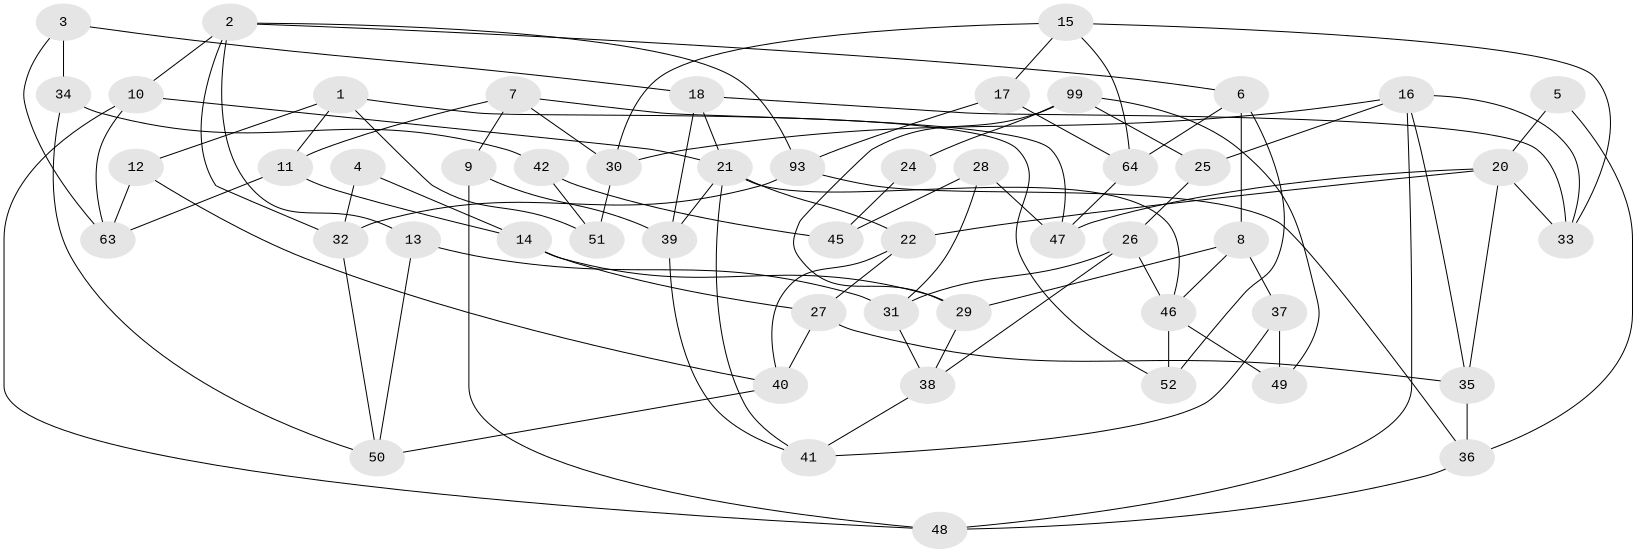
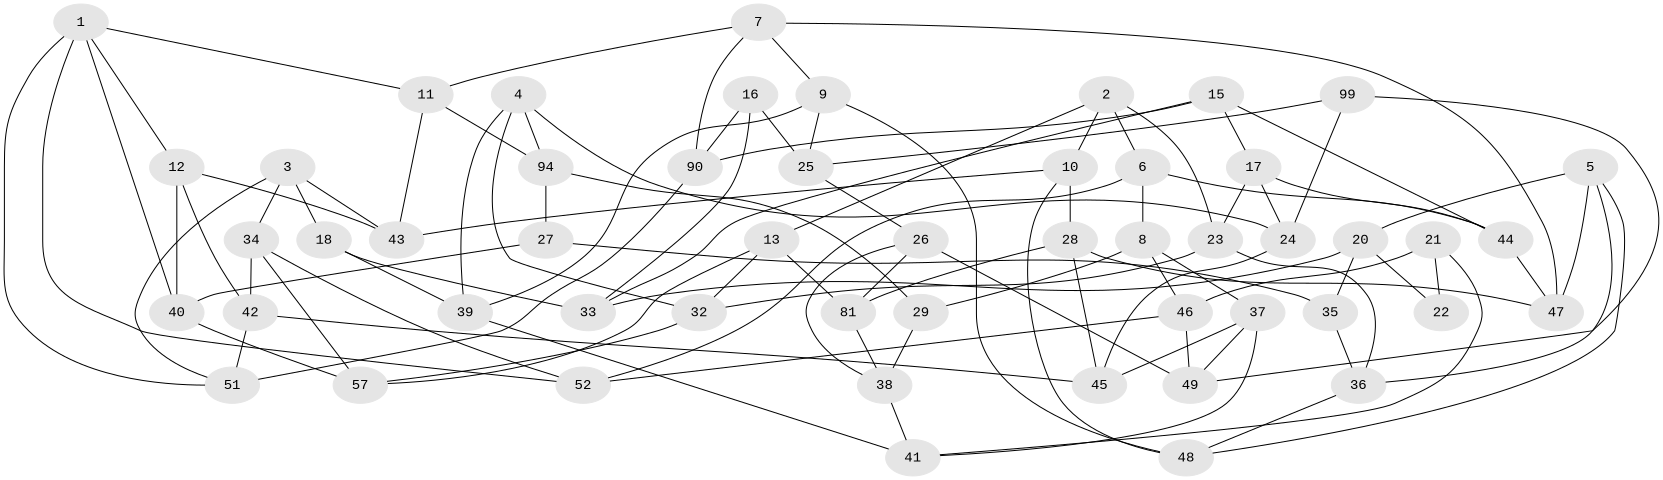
edge "10" -- "21": now "10" -- "28"
edge "18" -- "21": removed
edge "9" -- "25": added
node "30": label "30" -> "90"
node "93": label "93" -> "23"
node "64": label "64" -> "44"
edge "2" -- "32": now "13" -- "32"
edge "99" -- "29": removed
edge "20" -- "47": now "5" -- "47"
edge "17" -- "24": added
edge "21" -- "39": now "4" -- "39"
edge "4" -- "24": added
node "63": label "63" -> "43"
node "14": label "14" -> "94"
edge "16" -- "35": removed
edge "12" -- "42": added
edge "3" -- "51": added
edge "22" -- "27": removed
edge "26" -- "46": now "26" -- "49"
edge "22" -- "40": now "1" -- "40"
node "31": label "31" -> "81"
edge "34" -- "52": added
edge "37" -- "45": added
edge "16" -- "48": now "5" -- "48"
node "50": label "50" -> "57"
